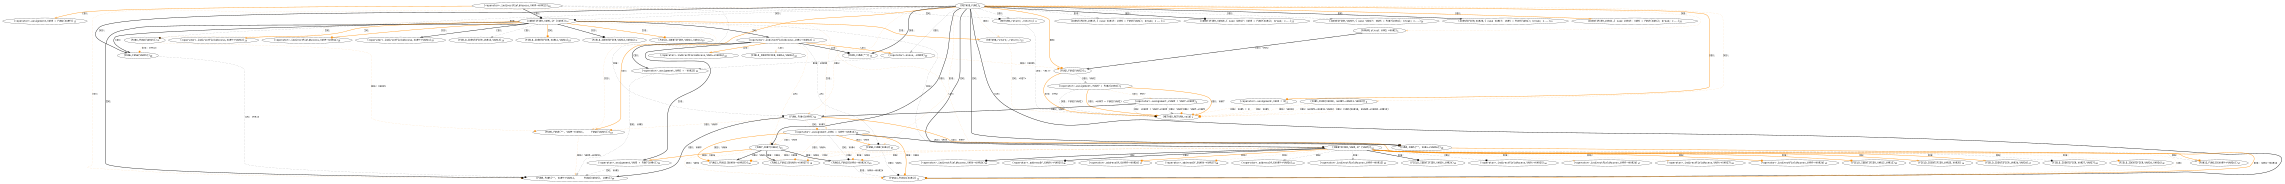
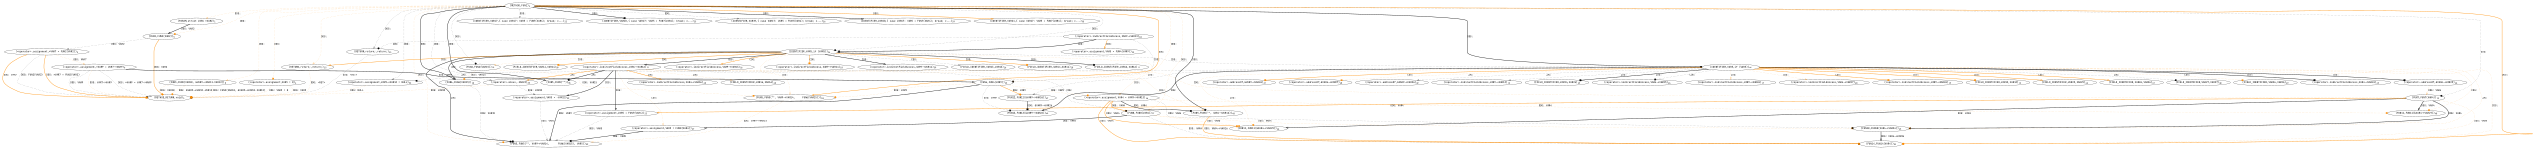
edge "(METHOD,FUN1)" -> "(<operator>.assignment,VAR5 = 0)": style bold -> dotted
edge "(METHOD,FUN1)" -> "(FUN2,FUN2(VAR2))": style bold -> dotted
edge "(<operator>.minus,-VAR23)" -> "(FUN2,FUN2(VAR2))": now "(<operator>.minus,-VAR23)" -> "(METHOD_RETURN,void)"
node "(<operator>.assignment,VAR9->VAR13 = NULL)": added
edge "(METHOD,FUN1)" -> "(FUN7,FUN7(VAR4))": style bold -> dotted
node "(FUN13,FUN13(&VAR9->VAR26))": added
node "(<operator>.assignment,VAR5 = FUN8(VAR4))": added
edge "(<operator>.assignment,VAR4 = VAR9->VAR13)" -> "(FUN7,FUN7(VAR4))": now "(<operator>.addressOf,&VAR4->VAR25)" -> "(FUN7,FUN7(VAR4))"
edge "(METHOD,FUN1)" -> "(FUN14,FUN14(VAR4))": color black -> darkorange
edge "(FUN10,FUN10(VAR4->VAR24))" -> "(FUN14,FUN14(VAR4))": style dotted -> bold
